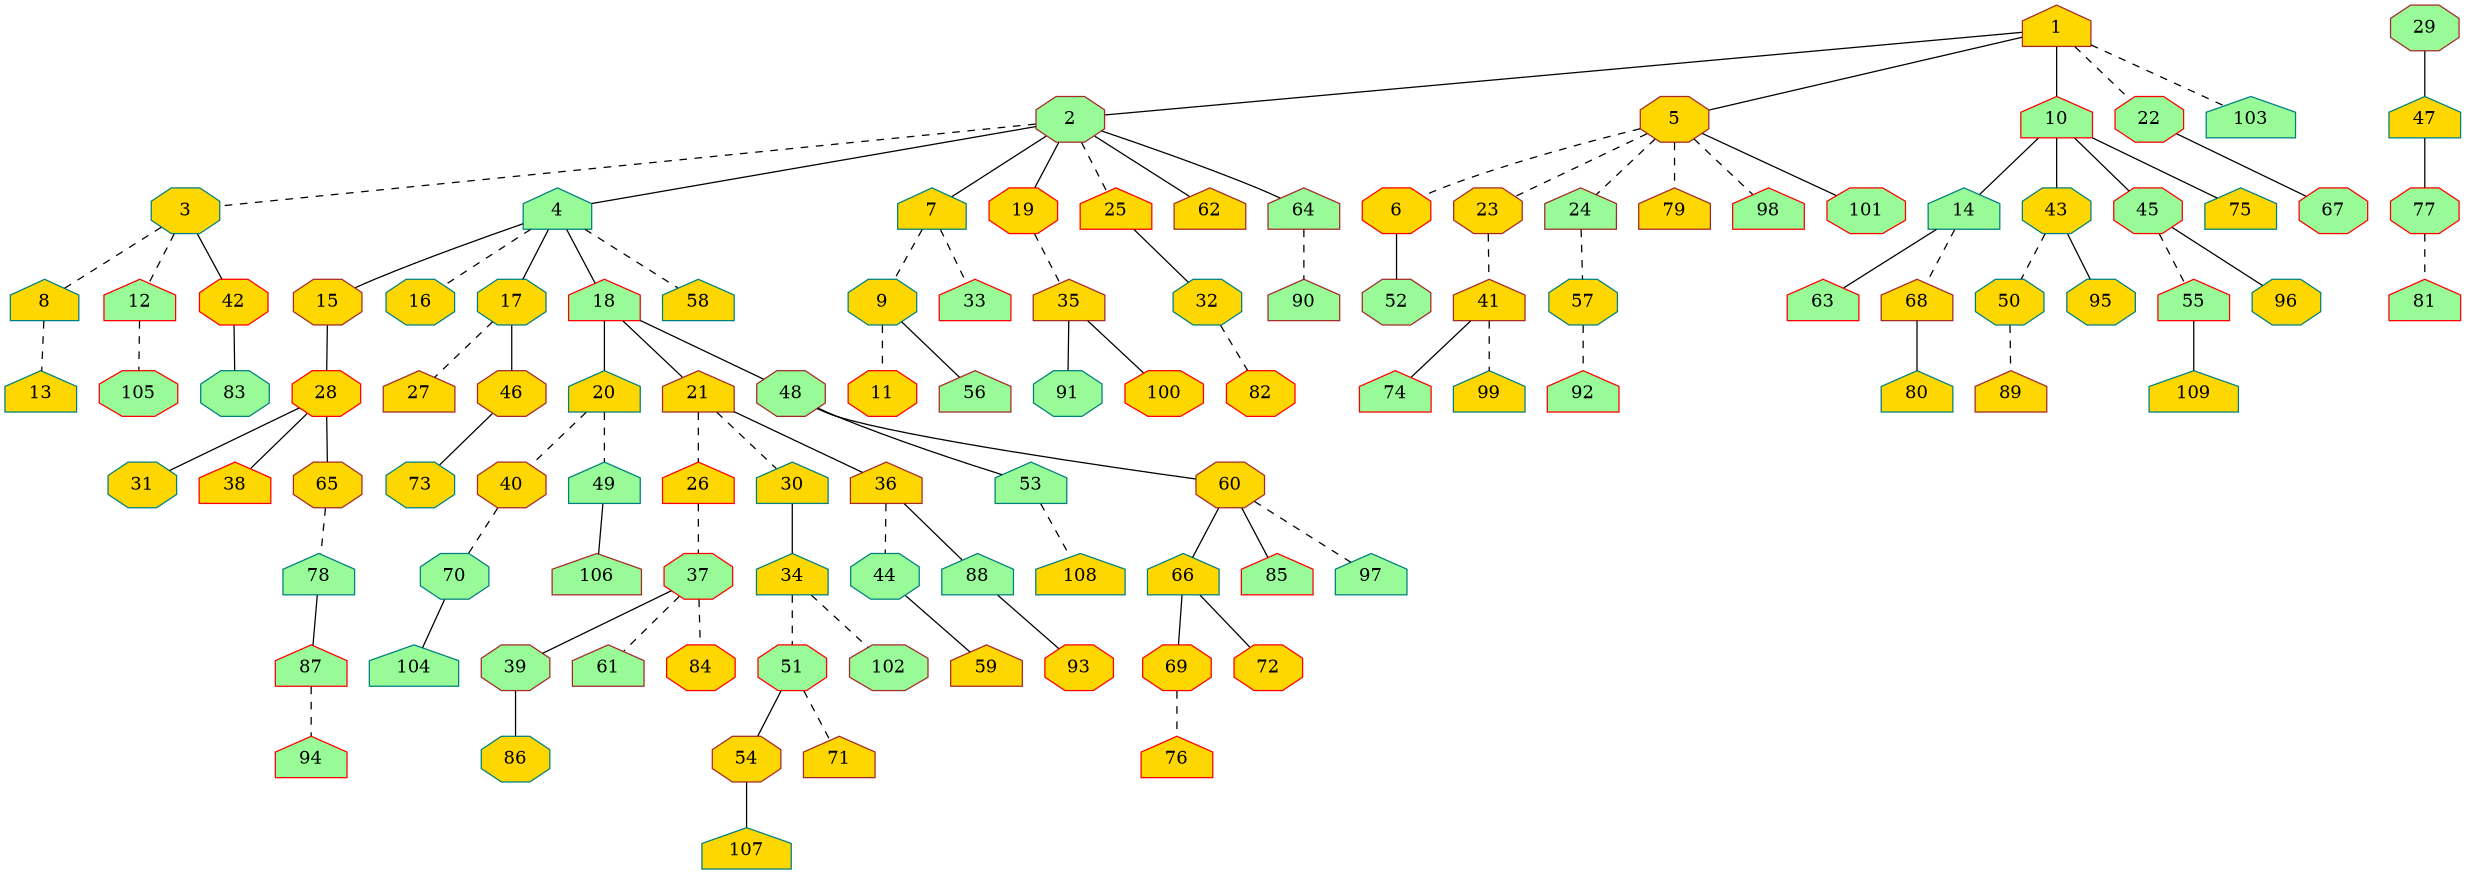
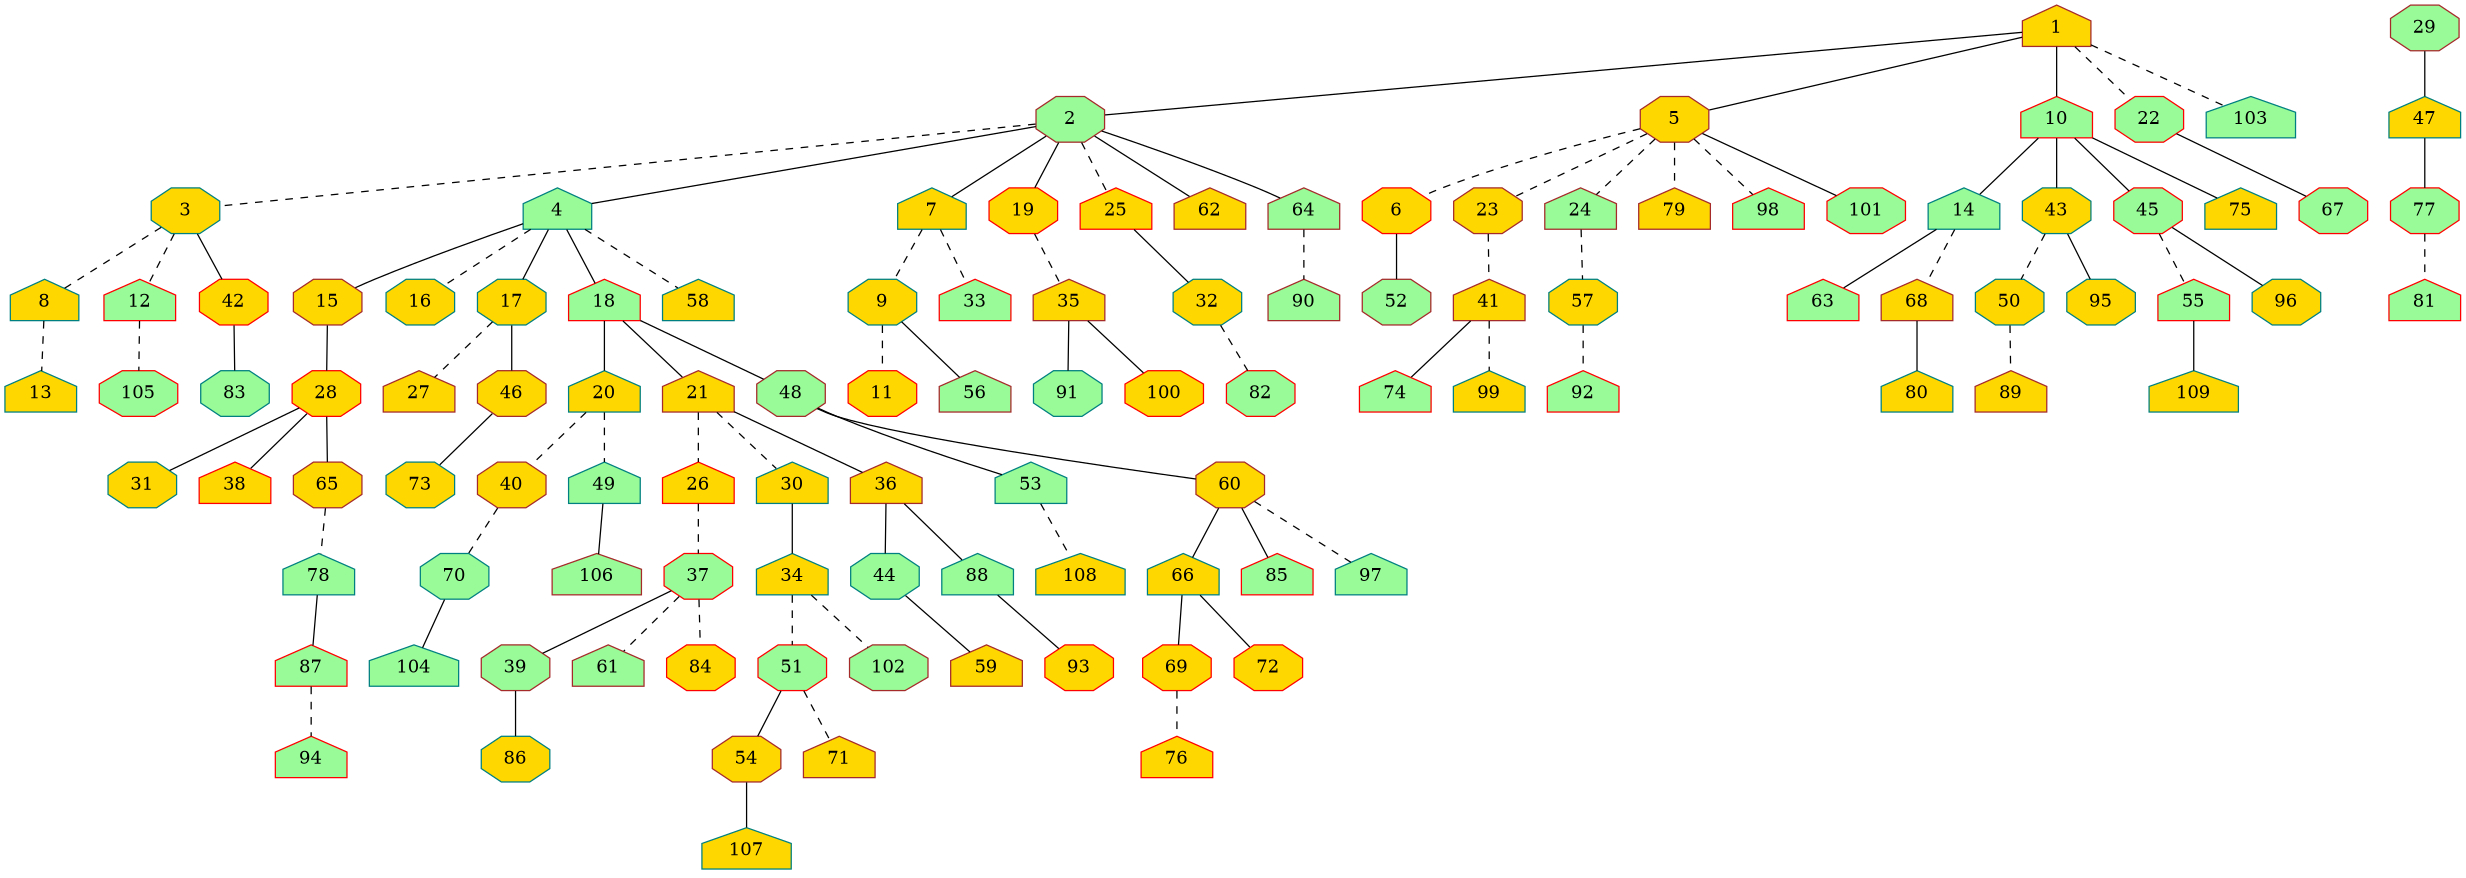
node "82": fillcolor gold -> palegreen
edge "36" -- "44": style dashed -> solid
